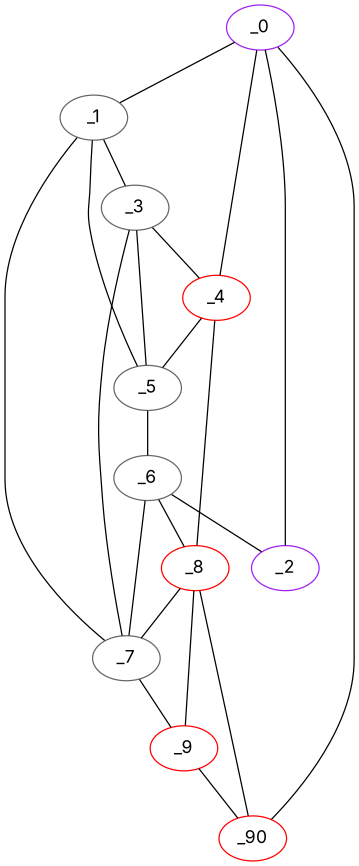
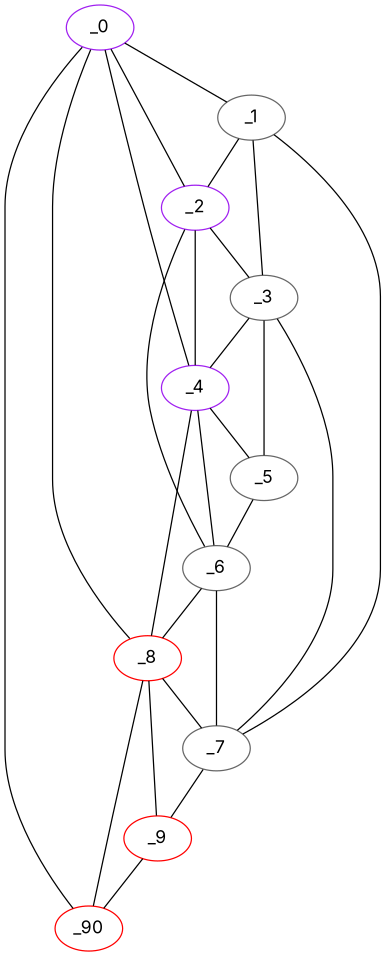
edge "_2" -- "_3": added
edge "_1" -- "_5": now "_1" -- "_2"
edge "_2" -- "_4": added
node "_4": color red -> purple
edge "_0" -- "_8": added
edge "_4" -- "_6": added
